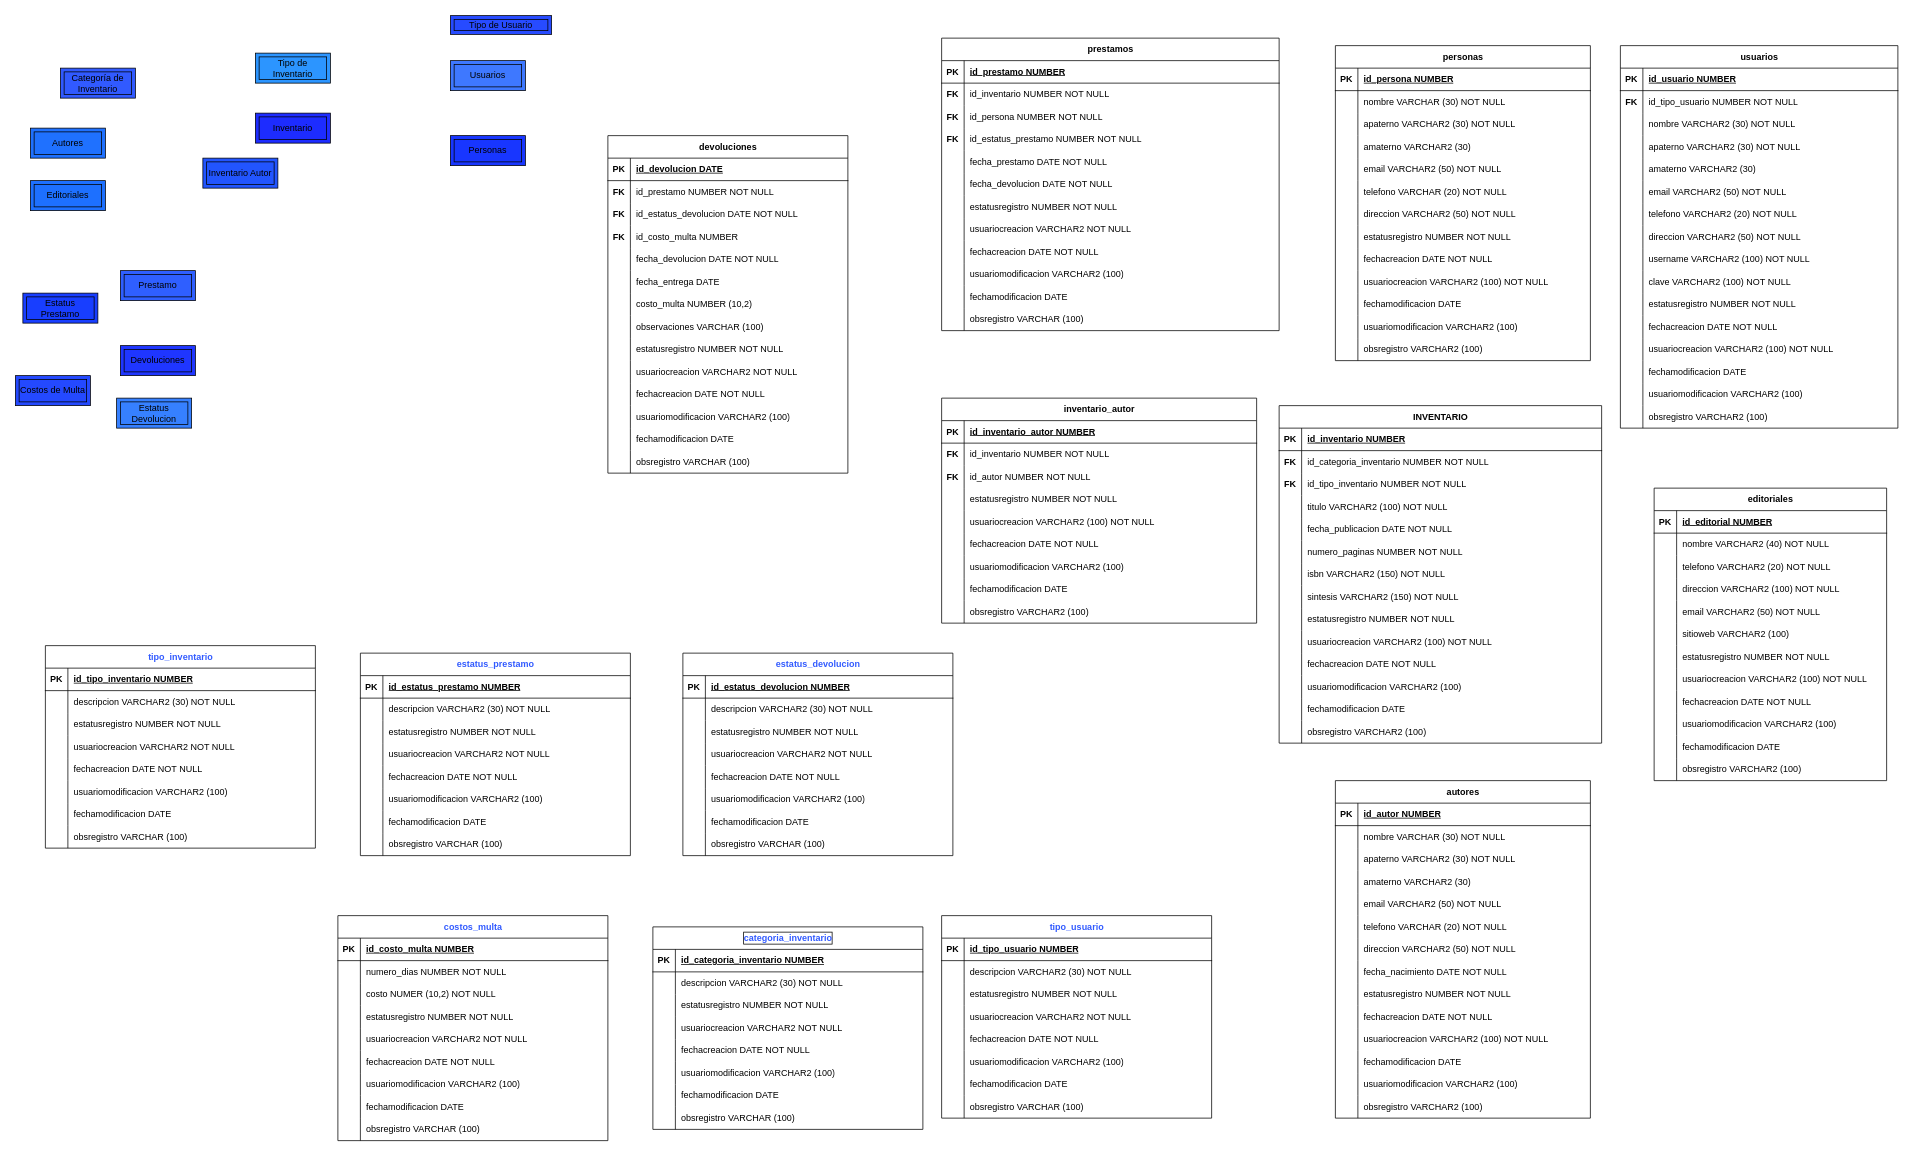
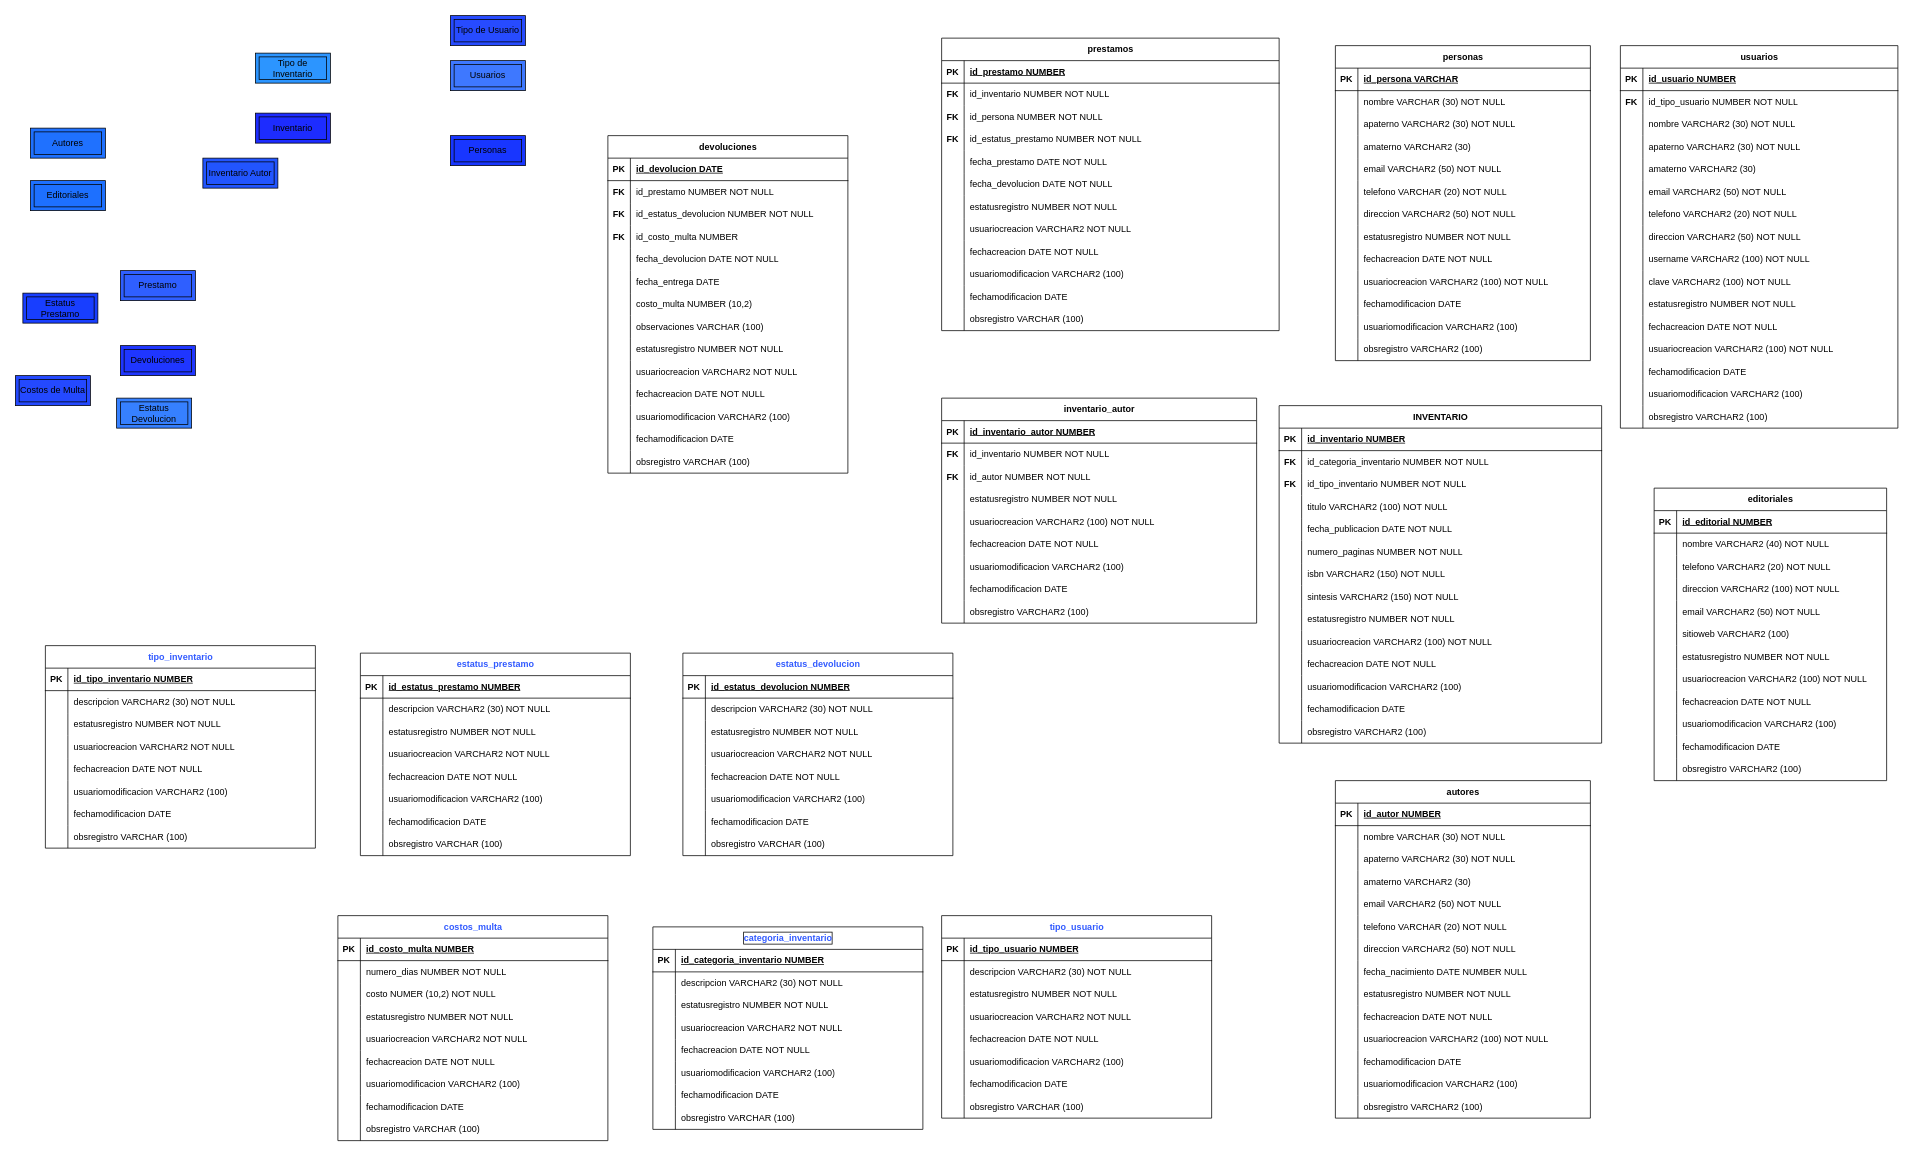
node "Tipo de Usuario": size 101x19 -> 75x30
node "id_persona NUMBER": label "id_persona NUMBER" -> "id_persona VARCHAR"
node "Categoría de Inventario": removed
node "id_estatus_devolucion DATE NOT NULL": label "id_estatus_devolucion DATE NOT NULL" -> "id_estatus_devolucion NUMBER NOT NULL"
node "fecha_nacimiento DATE NOT NULL": label "fecha_nacimiento DATE NOT NULL" -> "fecha_nacimiento DATE NUMBER NULL"
